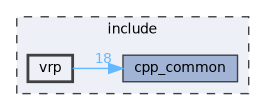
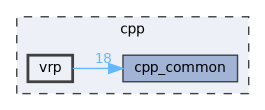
cluster "include": label "include" -> "cpp"
